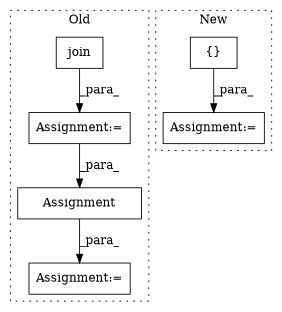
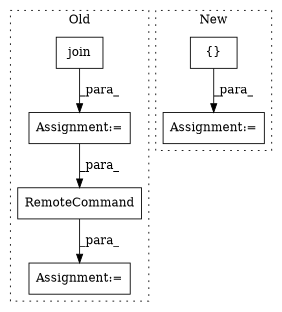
node "Assignment": label "Assignment" -> "RemoteCommand"
